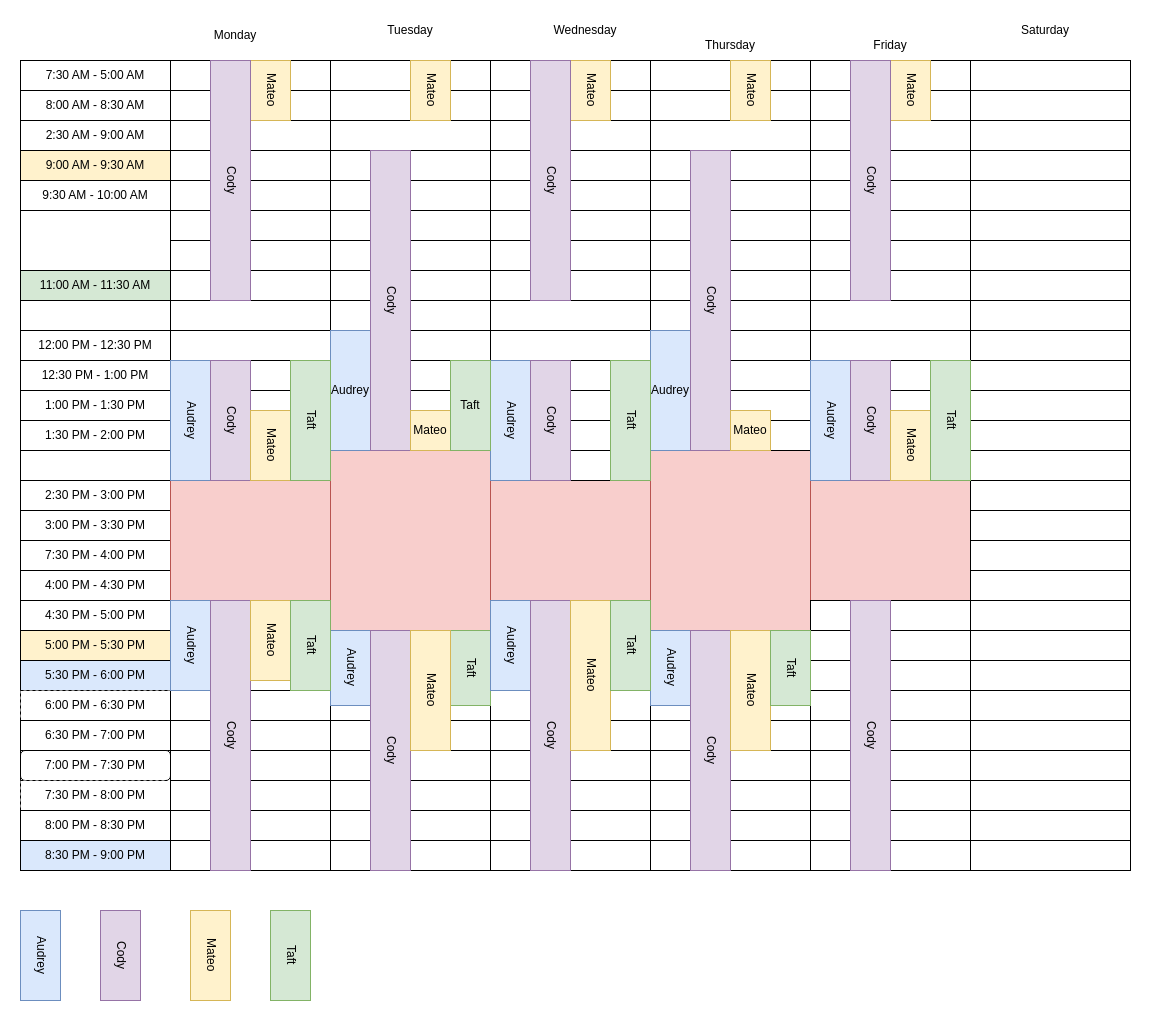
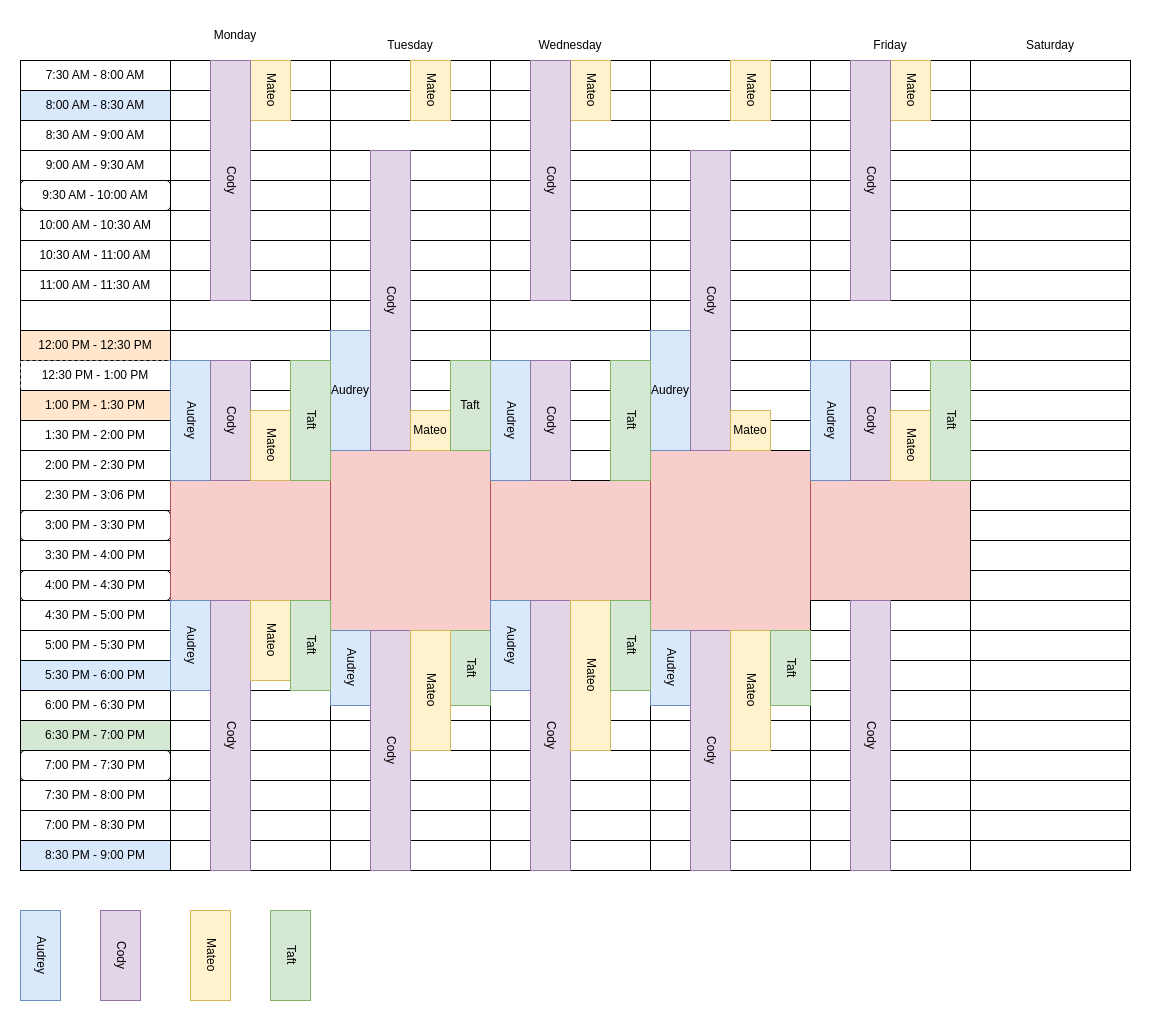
node "Tuesday": moved (411, 31) -> (411, 46)
node "Wednesday": moved (586, 31) -> (571, 46)
node "Saturday": moved (1046, 31) -> (1051, 46)
node "Thursday": removed
node "7:30 AM - 5:00 AM": label "7:30 AM - 5:00 AM" -> "7:30 AM - 8:00 AM"
node "8:00 AM - 8:30 AM": fillcolor #ffffff -> #dae8fc
node "2:30 AM - 9:00 AM": label "2:30 AM - 9:00 AM" -> "8:30 AM - 9:00 AM"
node "9:00 AM - 9:30 AM": fillcolor #fff2cc -> #ffffff
node "9:30 AM - 10:00 AM": shape rectangle -> rounded rectangle
node "10:00 AM - 10:30 AM": added
node "10:30 AM - 11:00 AM": added
node "11:00 AM - 11:30 AM": fillcolor #d5e8d4 -> #ffffff
node "12:00 PM - 12:30 PM": fillcolor #ffffff -> #ffe6cc
node "12:30 PM - 1:00 PM": style solid -> dashed
node "1:00 PM - 1:30 PM": fillcolor #ffffff -> #ffe6cc
node "2:00 PM - 2:30 PM": added
node "2:30 PM - 3:00 PM": label "2:30 PM - 3:00 PM" -> "2:30 PM - 3:06 PM"
node "3:00 PM - 3:30 PM": shape rectangle -> rounded rectangle
node "7:30 PM - 4:00 PM": label "7:30 PM - 4:00 PM" -> "3:30 PM - 4:00 PM"
node "4:00 PM - 4:30 PM": shape rectangle -> rounded rectangle
node "5:00 PM - 5:30 PM": fillcolor #fff2cc -> #ffffff
node "6:00 PM - 6:30 PM": style dashed -> solid
node "6:30 PM - 7:00 PM": fillcolor #ffffff -> #d5e8d4
node "7:30 PM - 8:00 PM": style dashed -> solid
node "8:00 PM - 8:30 PM": label "8:00 PM - 8:30 PM" -> "7:00 PM - 8:30 PM"
